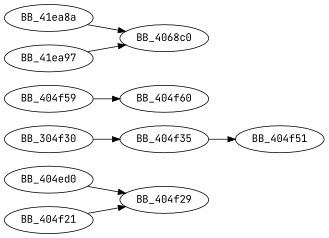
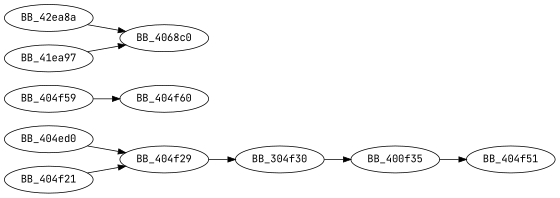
node "BB_41ea8a": label "BB_41ea8a" -> "BB_42ea8a"
node "BB_404f35": label "BB_404f35" -> "BB_400f35"
edge "BB_404f29" -> "BB_304f30": added
